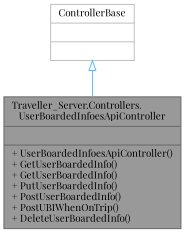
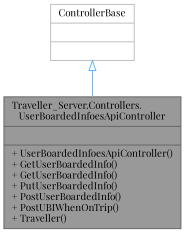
node "Traveller_Server.Controllers.": text "+ DeleteUserBoardedInfo()" -> "+ Traveller()"
